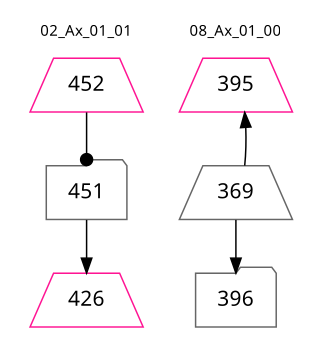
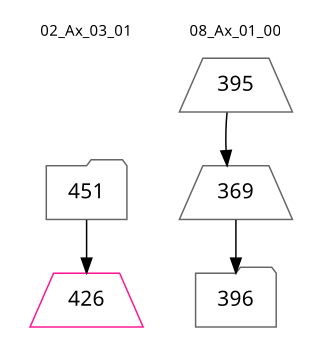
cluster "02_Ax_01_01": label "02_Ax_01_01" -> "02_Ax_03_01"
node "452": removed
node "395": color deeppink -> gray40
edge "369" -> "395": reversed
